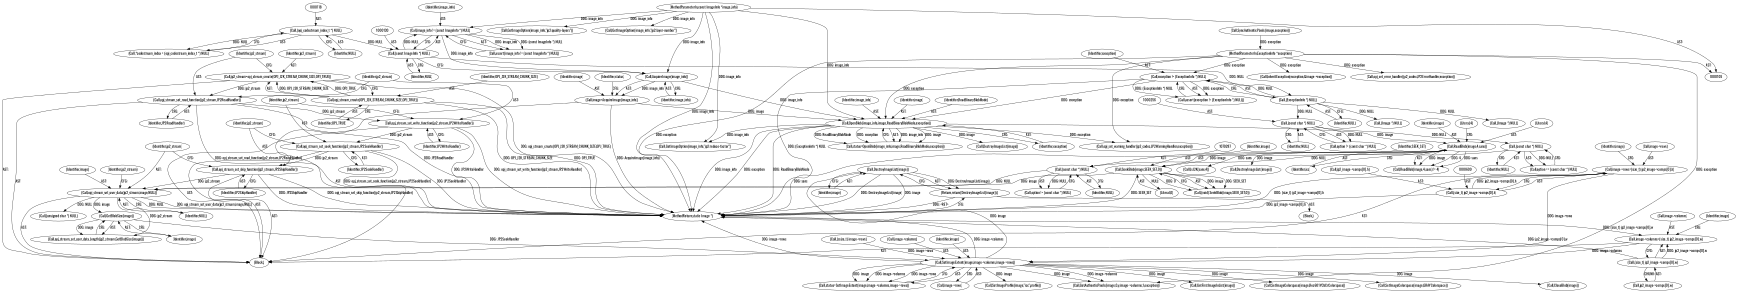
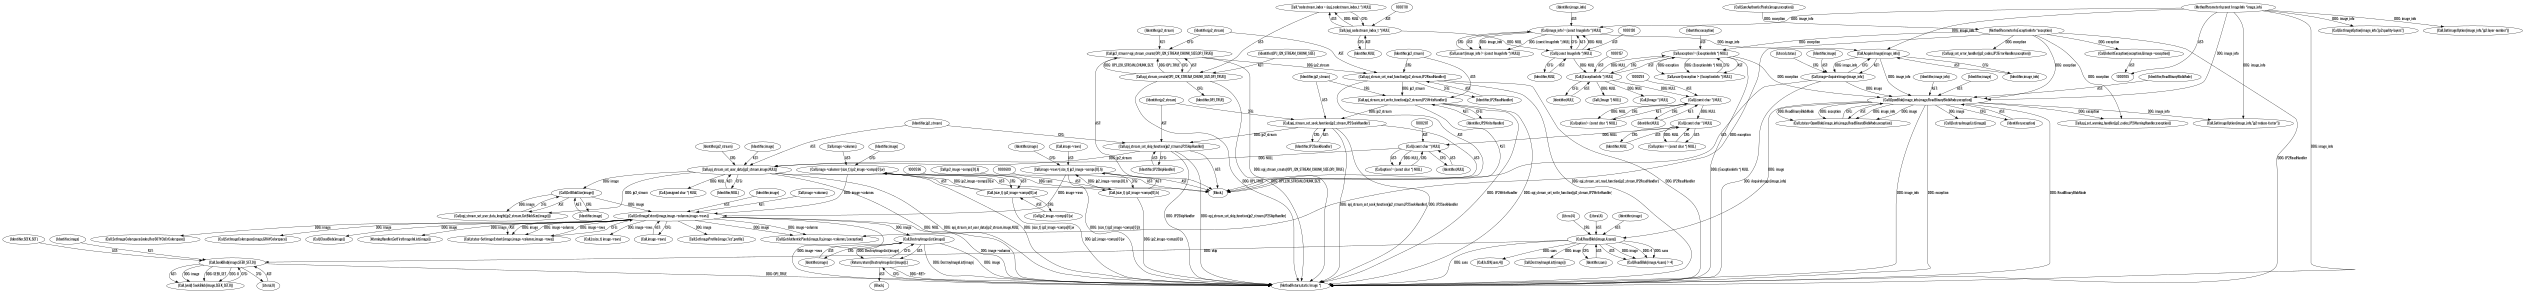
node "1000157": added
edge "(MethodParameterIn,ExceptionInfo *exception)" -> "1000105": now "(Call,InheritException(exception,&image->exception))" -> "1000105"
edge "(Call,(const ImageInfo *) NULL)" -> "(Call,AcquireImage(image_info))": now "(Call,image=AcquireImage(image_info))" -> "(Call,AcquireImage(image_info))"
node "(Identifier,status)": label "(Identifier,status)" -> "(Literal,status)"
node "1000256": label "1000256" -> "1000259"
edge "(Identifier,OPJ_TRUE)" -> "(Call,opj_stream_create(OPJ_J2K_STREAM_CHUNK_SIZE,OPJ_TRUE))": now "(Call,*codestream_index = (opj_codestream_index_t *) NULL)" -> "(Call,opj_stream_create(OPJ_J2K_STREAM_CHUNK_SIZE,OPJ_TRUE))"
edge "(MethodParameterIn,ExceptionInfo *exception)" -> "(MethodReturn,static Image *)": label "DDG: exception" -> "DDG: JP2ReadHandler"
node "1070287": label "1070287" -> "1000287"
edge "(Call,ReadBlob(image,4,sans))" -> "(Call,SeekBlob(image,SEEK_SET,0))": label "DDG: image" -> "DDG: skip"
node "1000596": added
node "(Identifier,icc)": label "(Identifier,icc)" -> "(Identifier,sans)"
edge "(Call,SeekBlob(image,SEEK_SET,0))" -> "(Literal,0)": label "NULL: " -> "CFG: "
edge "(Call,jp2_image->comps[0].h)" -> "(Call,(size_t) jp2_image->comps[0].h)": label "AST: " -> "DDG: sans"
edge "(Call,SeekBlob(image,SEEK_SET,0))" -> "(Call,opj_stream_set_user_data(jp2_stream,image,NULL))": removed, label "DDG: image"
edge "(Call,SeekBlob(image,SEEK_SET,0))" -> "(MethodReturn,static Image *)": label "DDG: SEEK_SET" -> "DDG: OPJ_TRUE"
edge "(MethodReturn,static Image *)" -> "(Call,image->columns=(size_t) jp2_image->comps[0].w)": reversed
edge "(Call,GetBlobSize(image))" -> "(Call,SetImageExtent(image,image->columns,image->rows))": label "DDG: JP2SeekHandler" -> "DDG: image"
edge "(Call,(ssize_t) image->rows)" -> "(Call,SetImageExtent(image,image->columns,image->rows))": reversed
edge "(Call,(size_t) jp2_image->comps[0].w)" -> "(Call,jp2_image->comps[0].w)": label "CHUNK: " -> "CFG: "
node "(Call,GetFirstImageInList(image))": label "(Call,GetFirstImageInList(image))" -> "(WarningHandler,GetFirstImageInList(image))"
node "(Call,SetImageColorspace(image,Rec601YCbCrColorspace))": label "(Call,SetImageColorspace(image,Rec601YCbCrColorspace))" -> "(Call,SetImageColorspace(index,Rec601YCbCrColorspace))"
